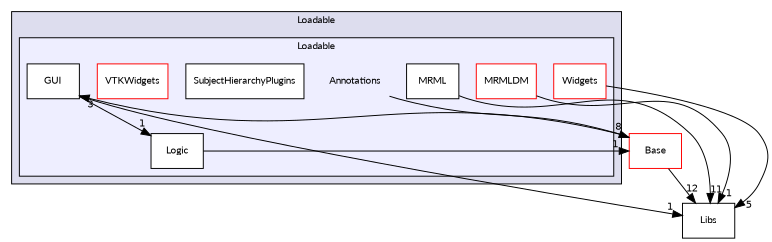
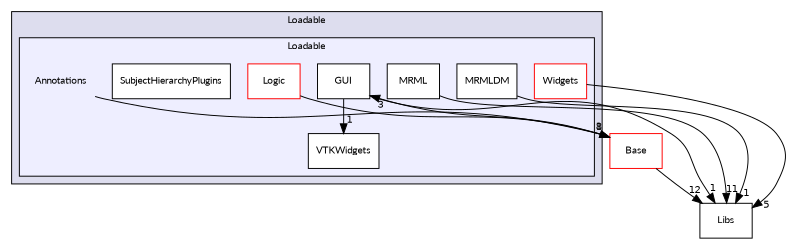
node "VTKWidgets": color red -> black
node "MRMLDM": color red -> black
edge "GUI" -> "Logic": now "GUI" -> "VTKWidgets"
node "Logic": color black -> red
